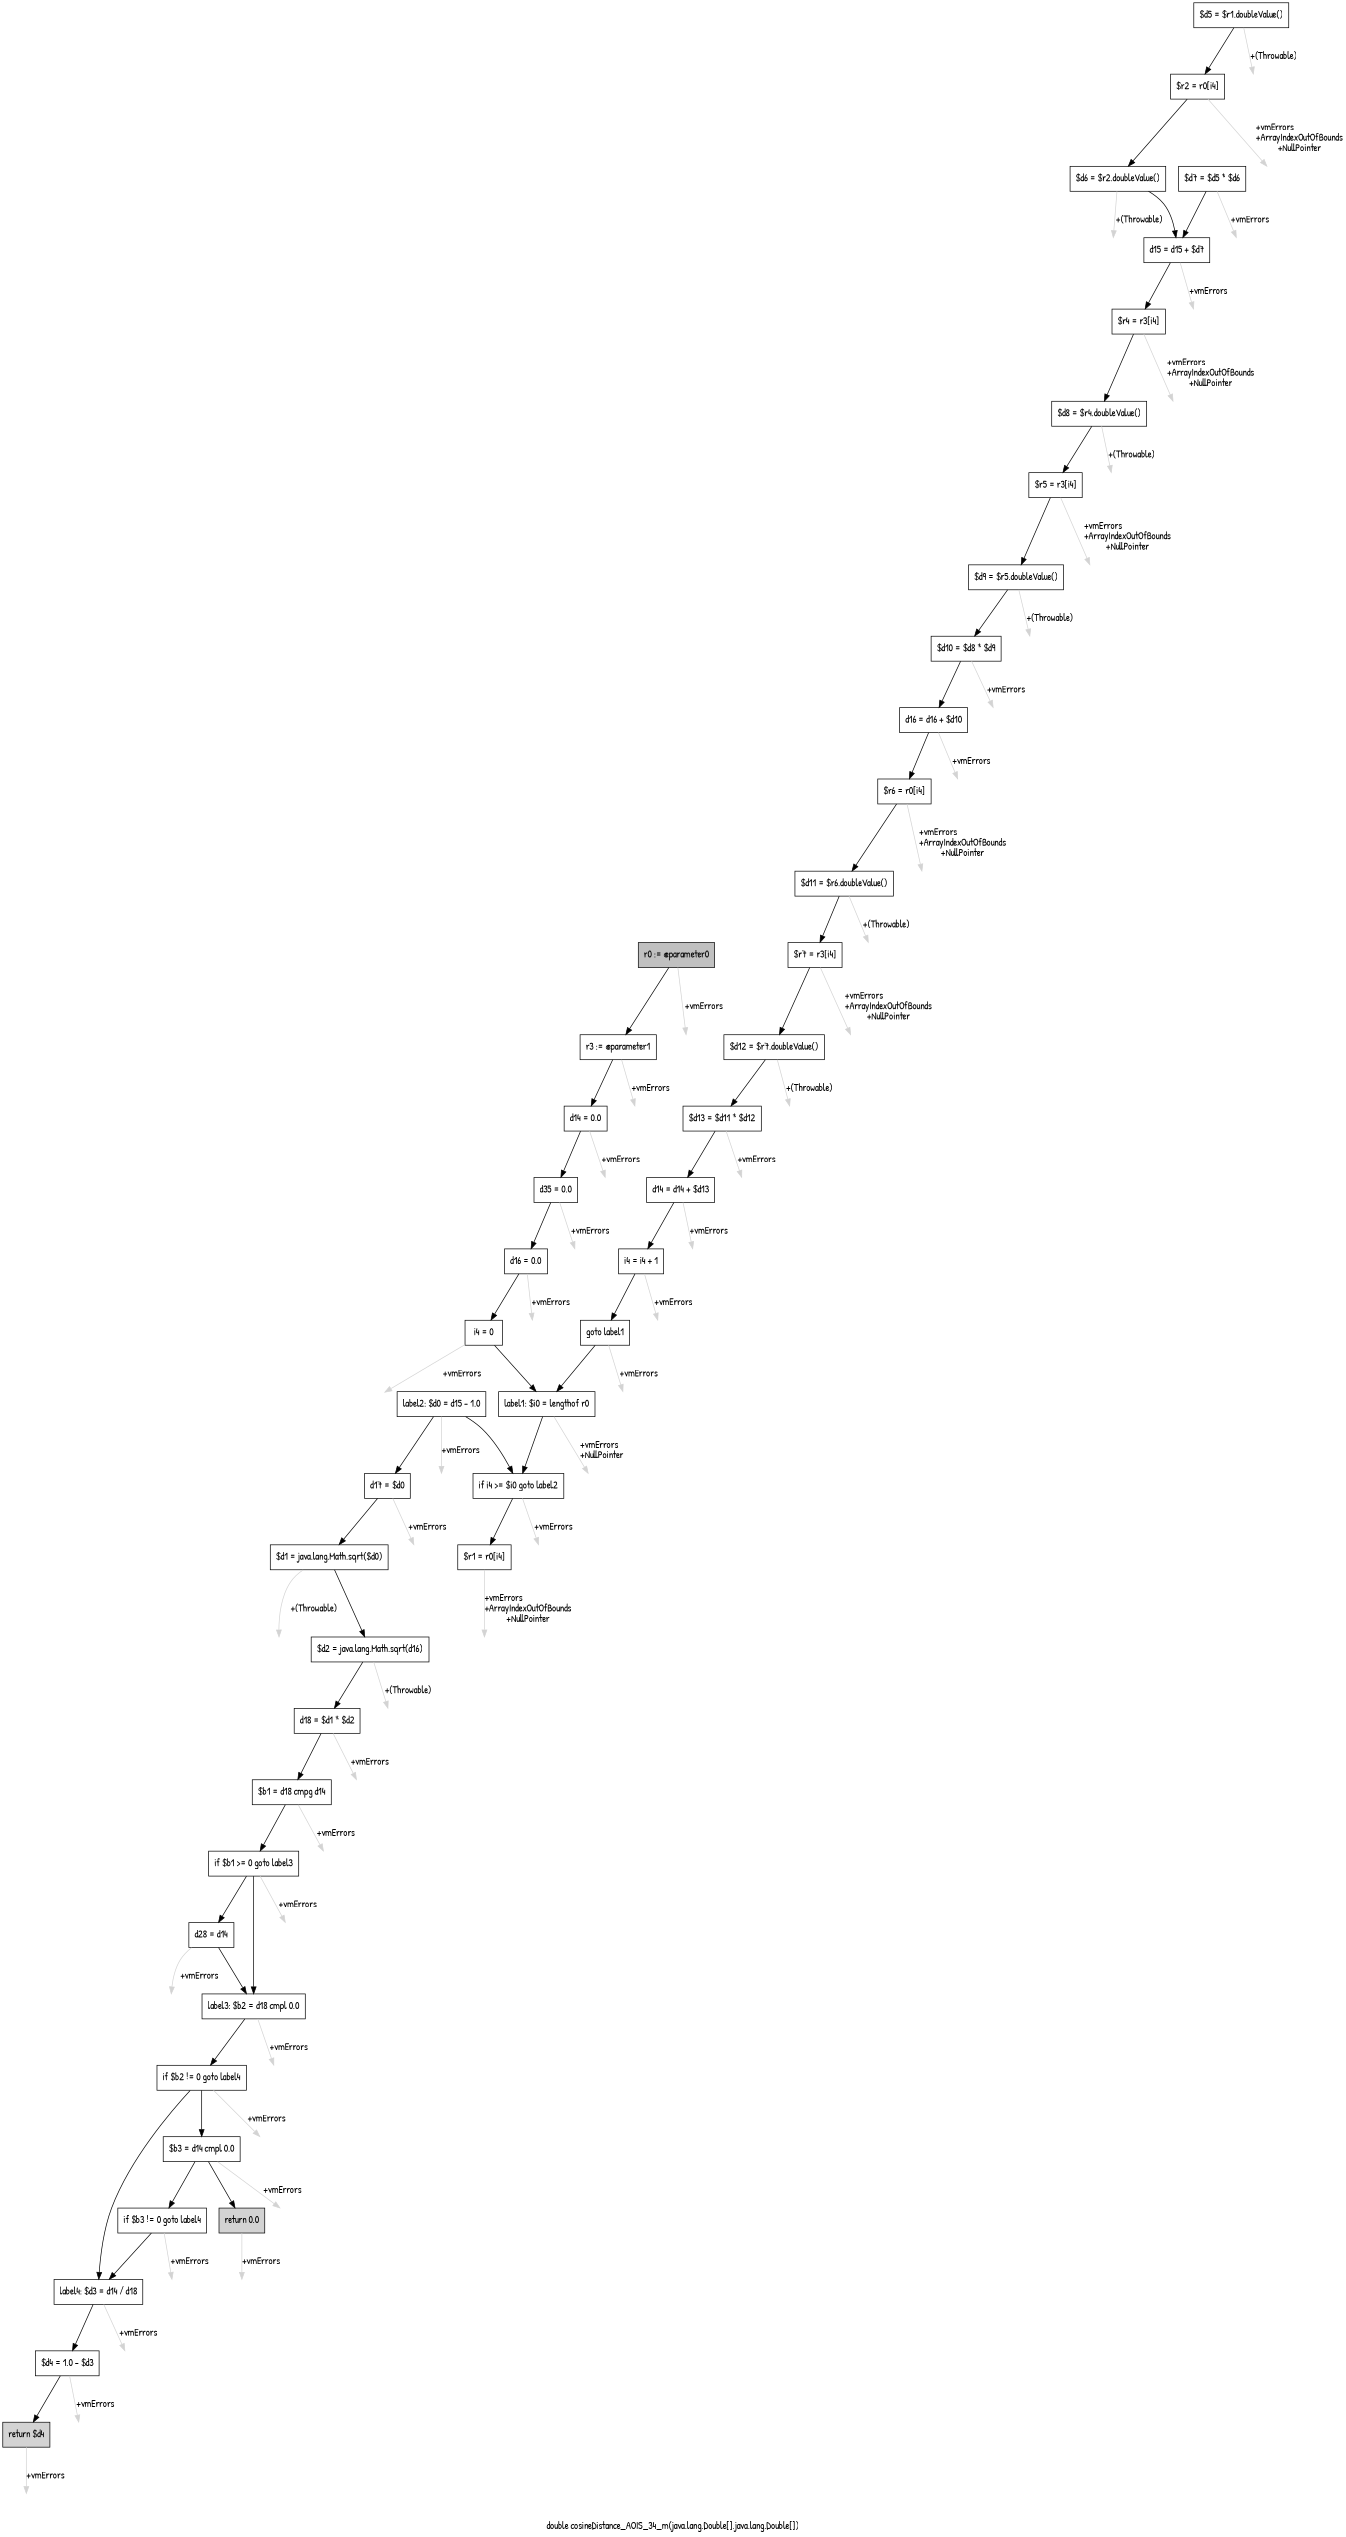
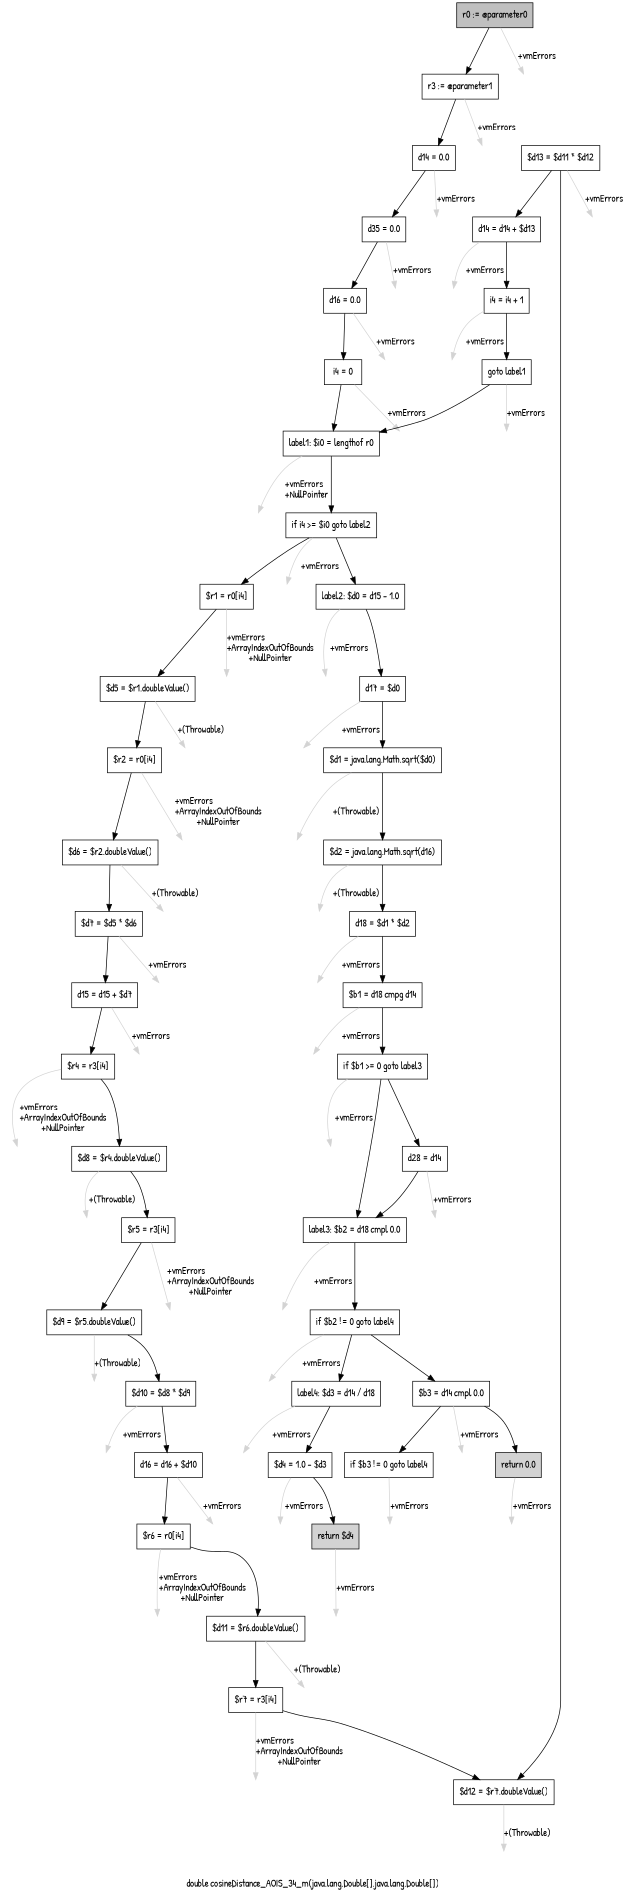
edge "$d6 = $r2.doubleValue()" -> "d15 = d15 + $d7": now "$d6 = $r2.doubleValue()" -> "$d7 = $d5 * $d6"
edge "$r1 = r0[i4]" -> "$d5 = $r1.doubleValue()": added
edge "$d12 = $r7.doubleValue()" -> "$d13 = $d11 * $d12": reversed
edge "label2: $d0 = d15 - 1.0" -> "if i4 >= $i0 goto label2": reversed
edge "if $b3 != 0 goto label4" -> "label4: $d3 = d14 / d18": removed
